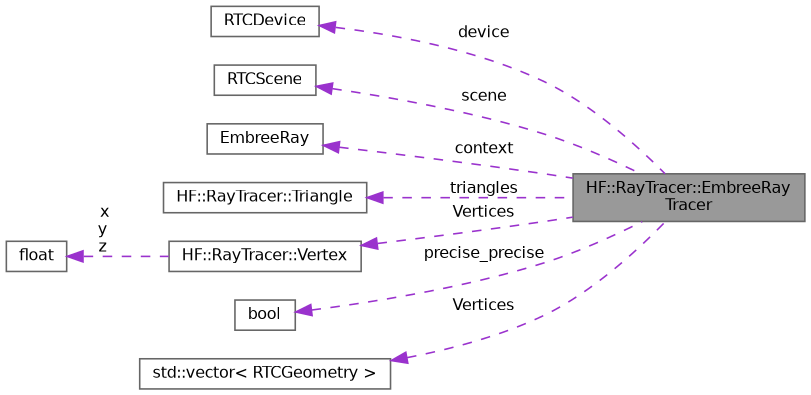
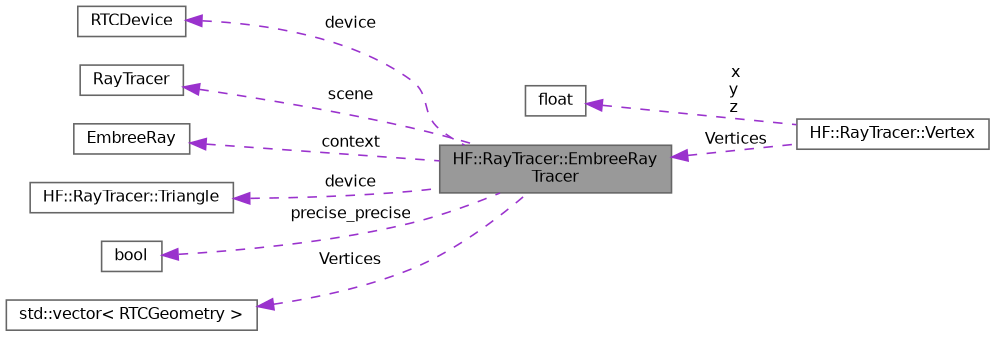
node "RTCScene": label "RTCScene" -> "RayTracer"
edge "HF::RayTracer::EmbreeRay Tracer" -> "HF::RayTracer::Triangle": label " triangles" -> " device"
edge "HF::RayTracer::EmbreeRay Tracer" -> "HF::RayTracer::Vertex": reversed
